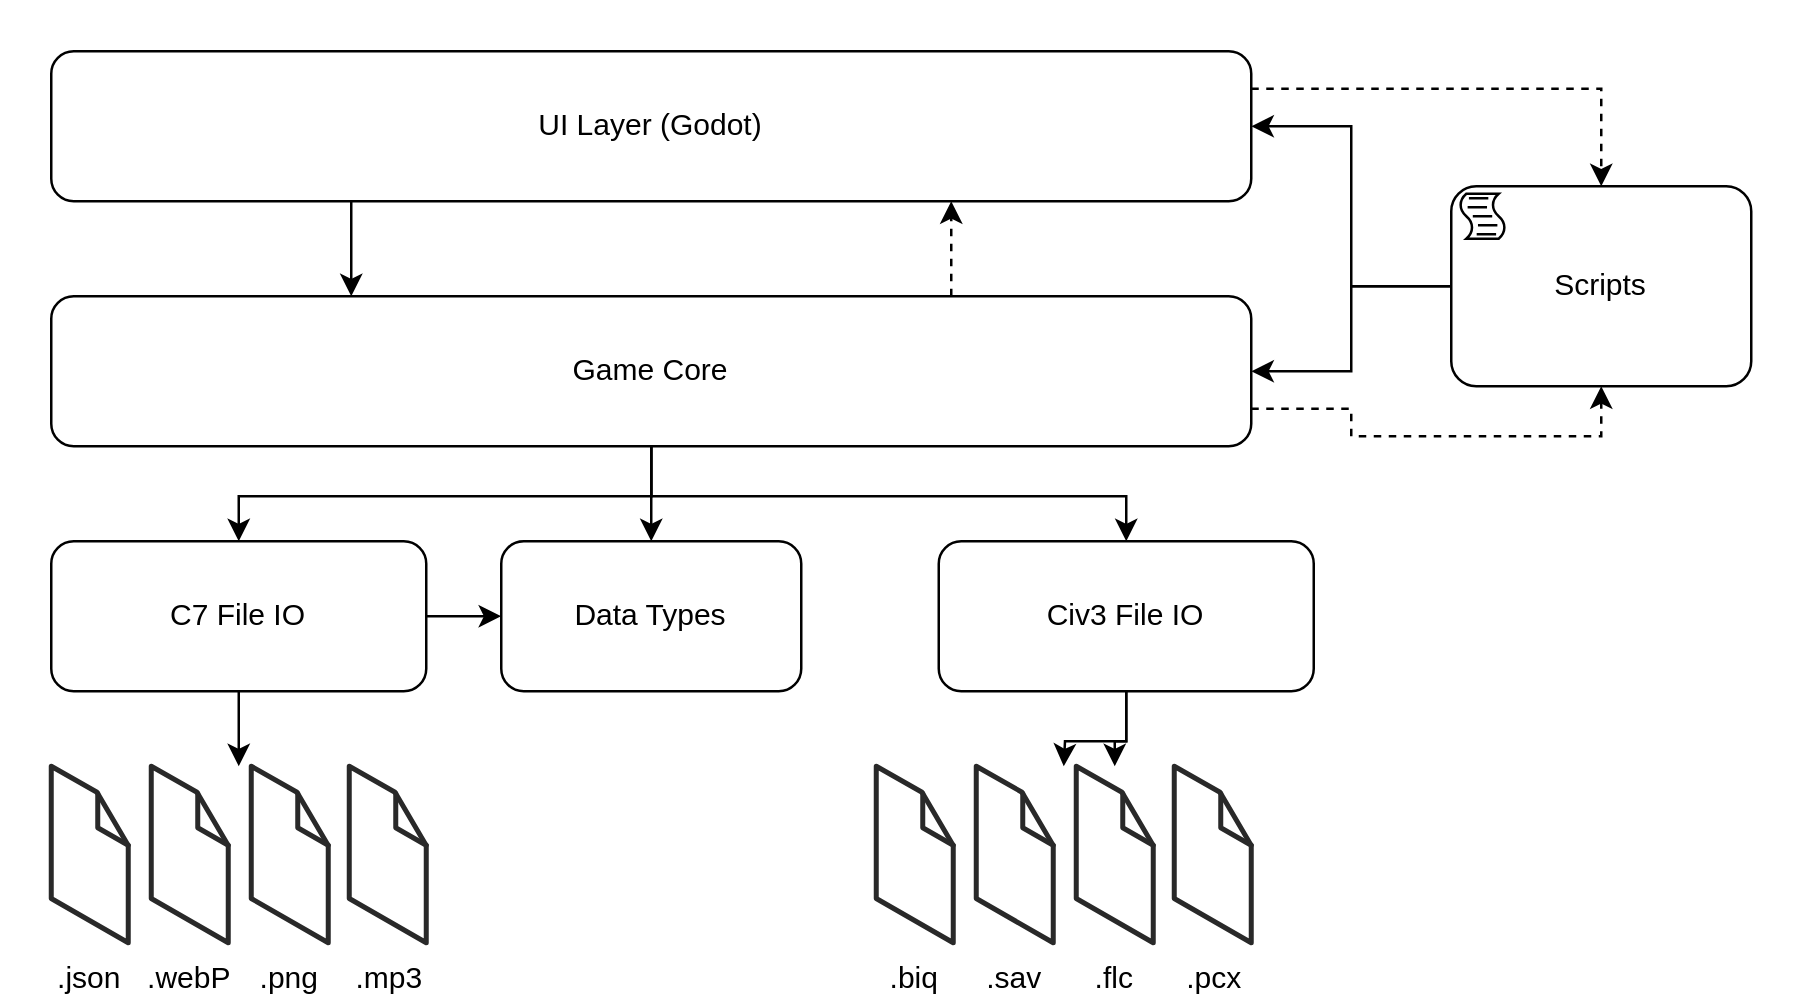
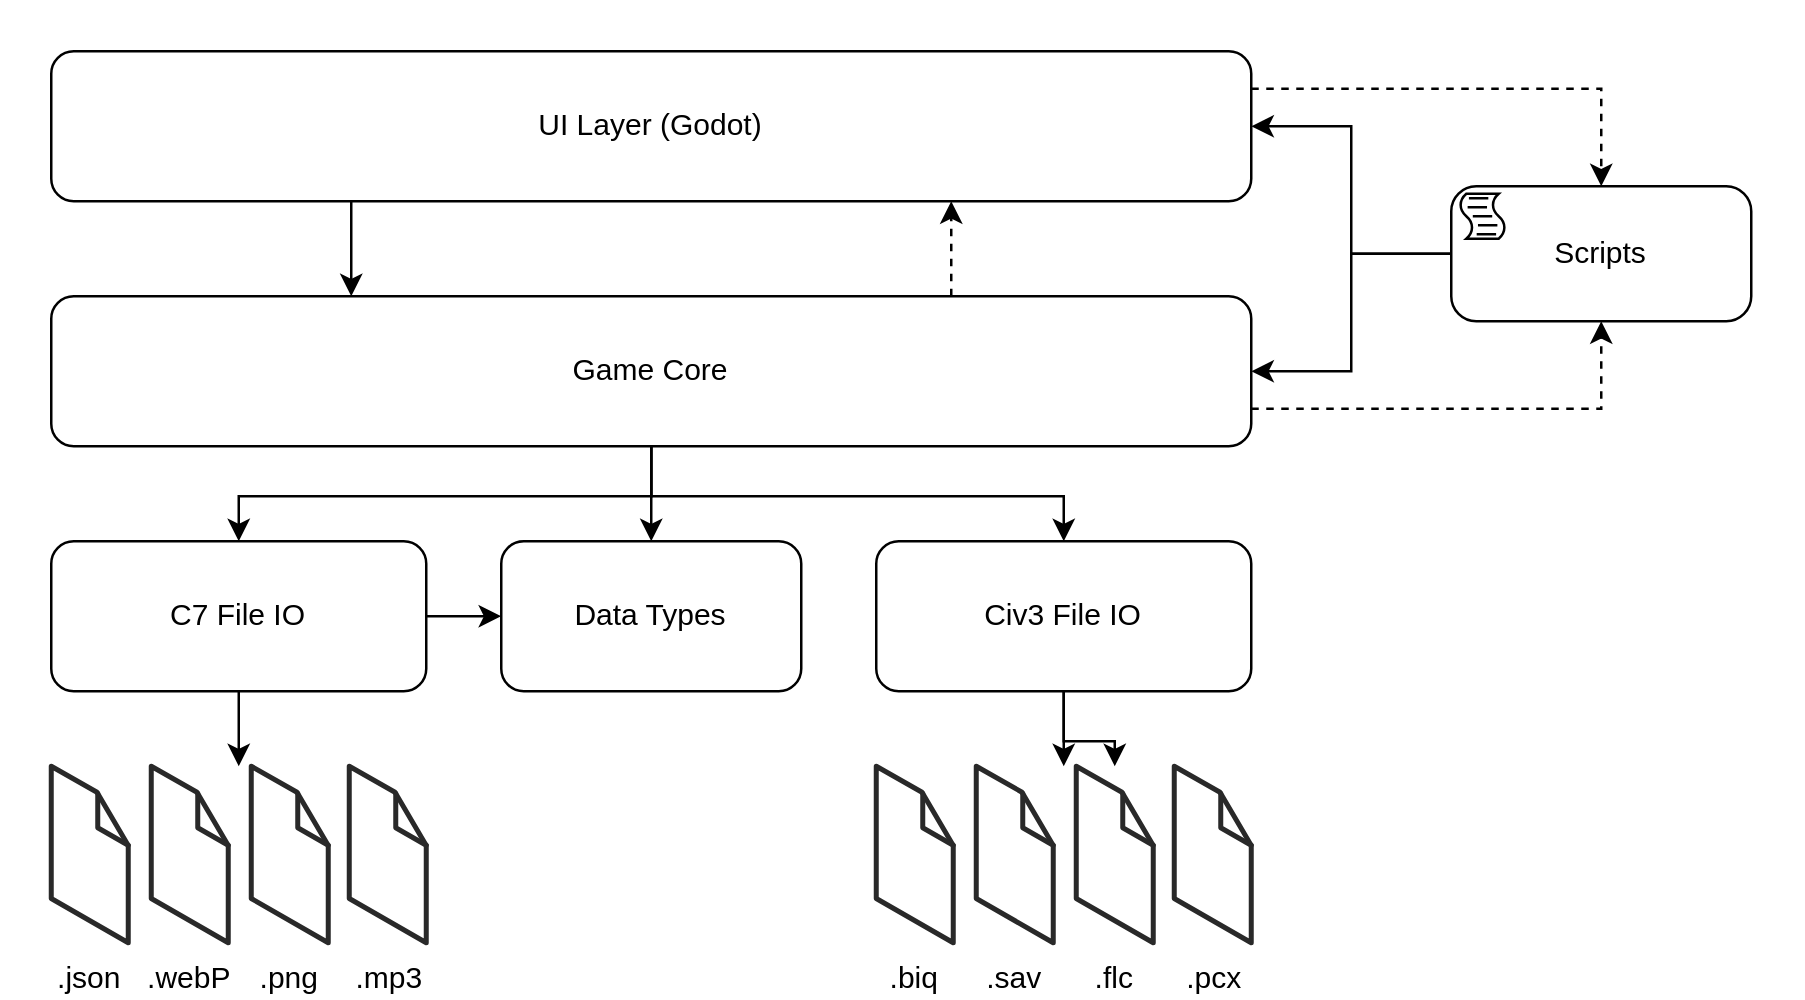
node "Scripts": size 300x200 -> 300x135
node "Civ3 File IO": moved (1126, 616) -> (1064, 616)
